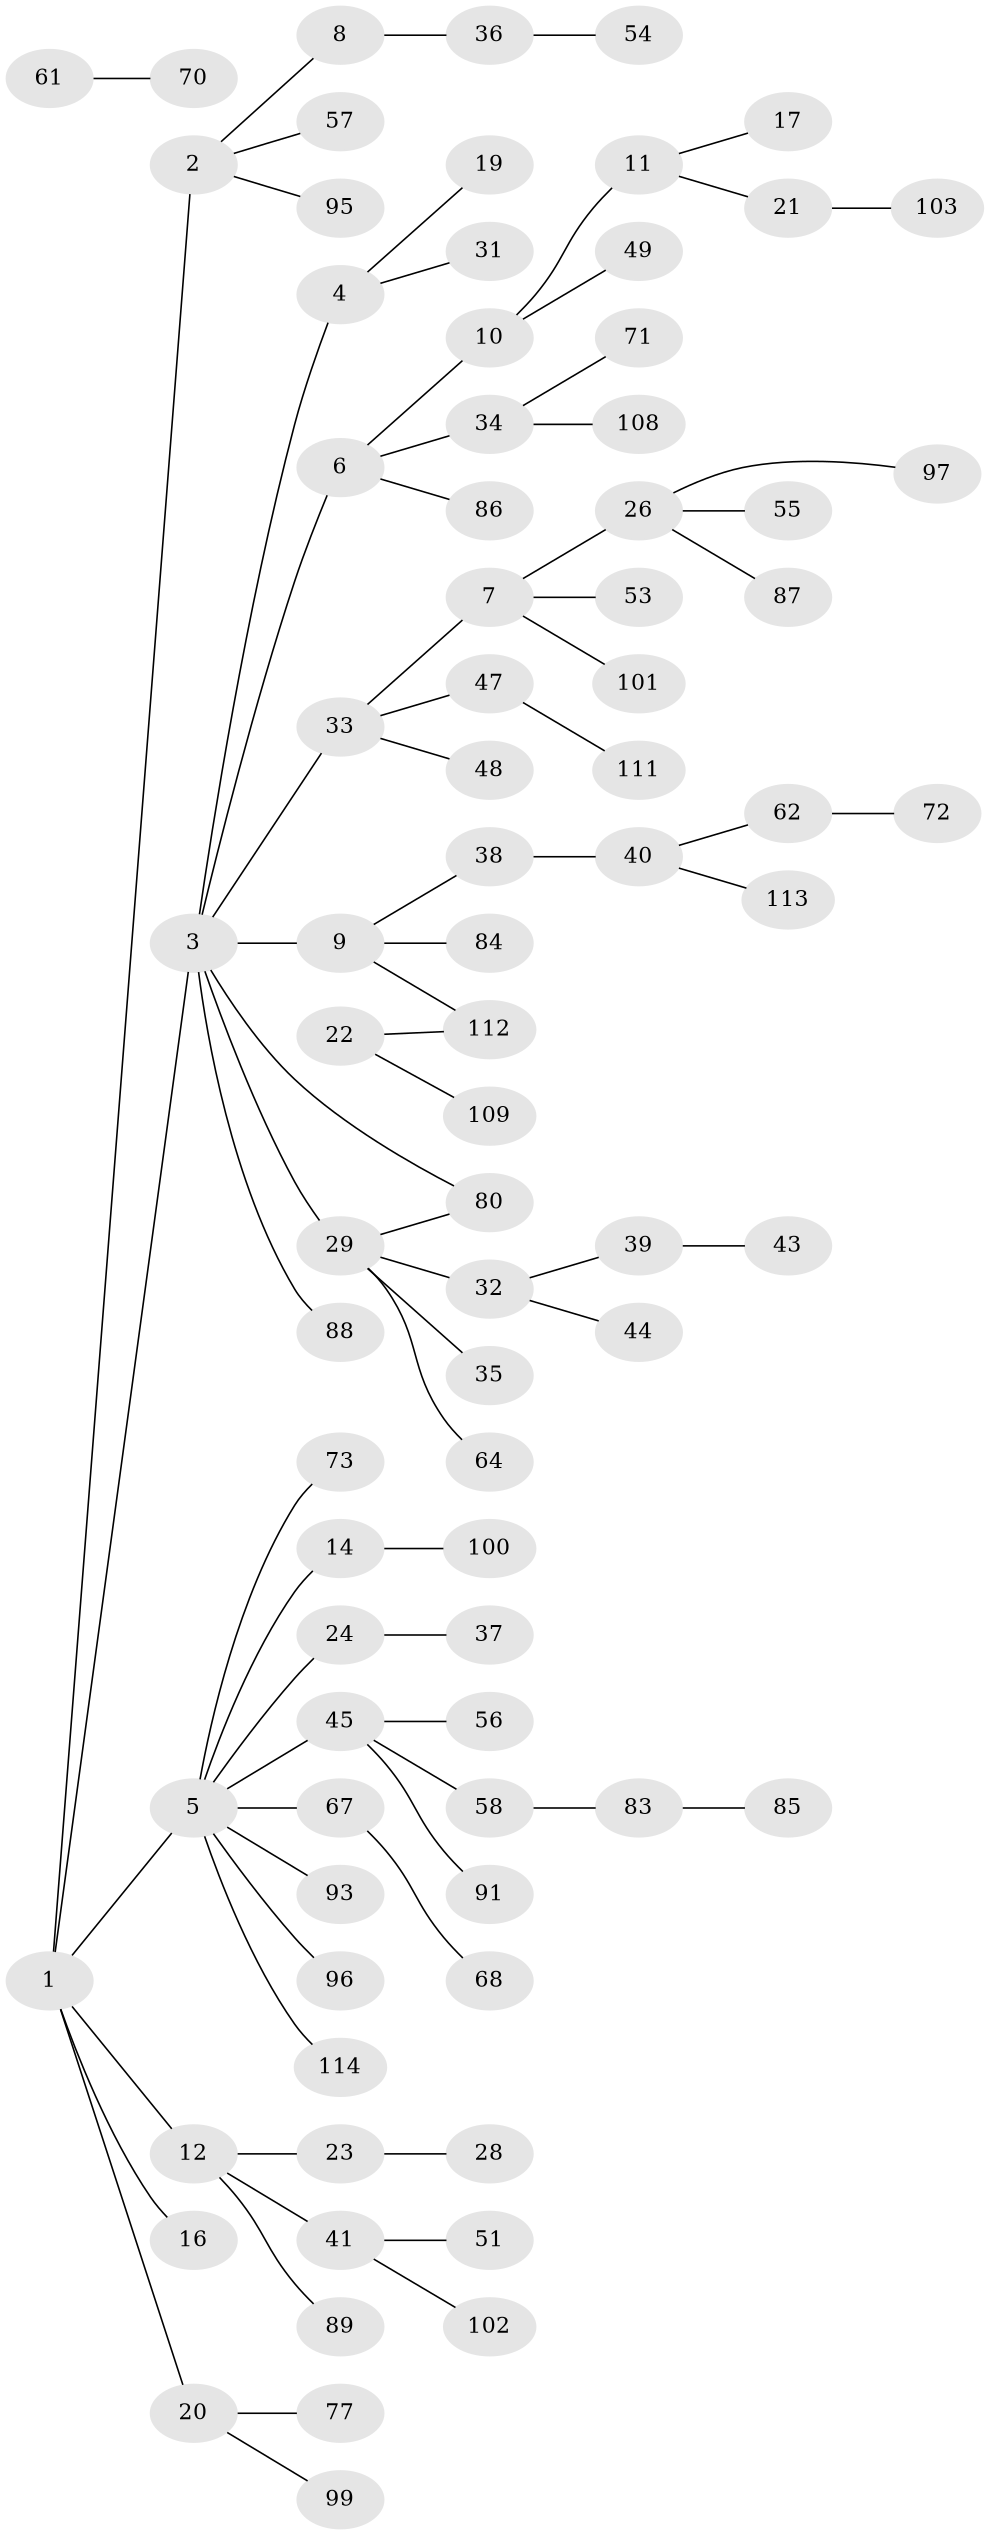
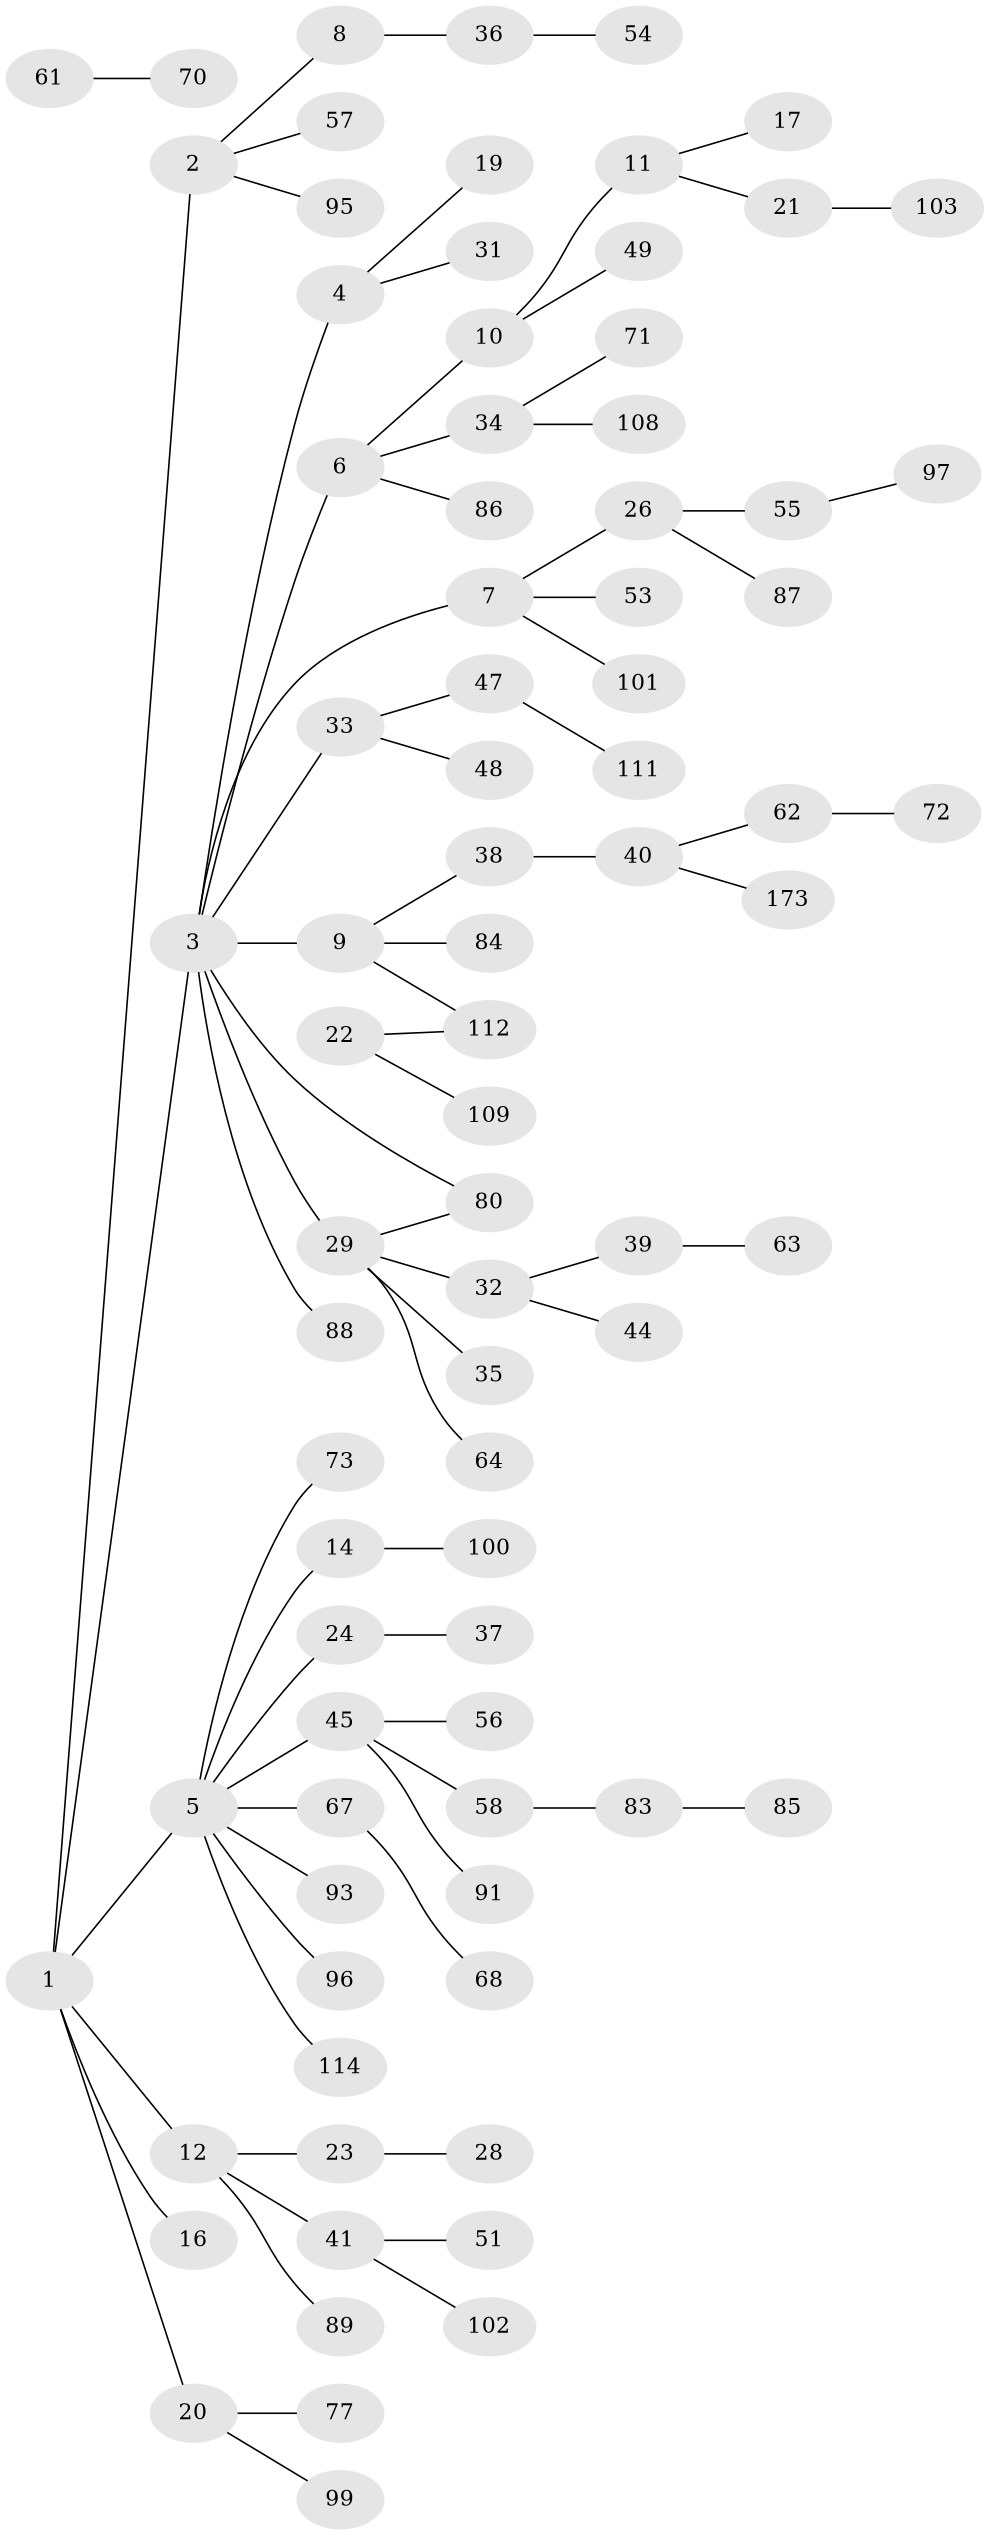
edge "97" -- "26": now "97" -- "55"
edge "7" -- "33": now "7" -- "3"
node "113": label "113" -> "173"
node "43": label "43" -> "63"
